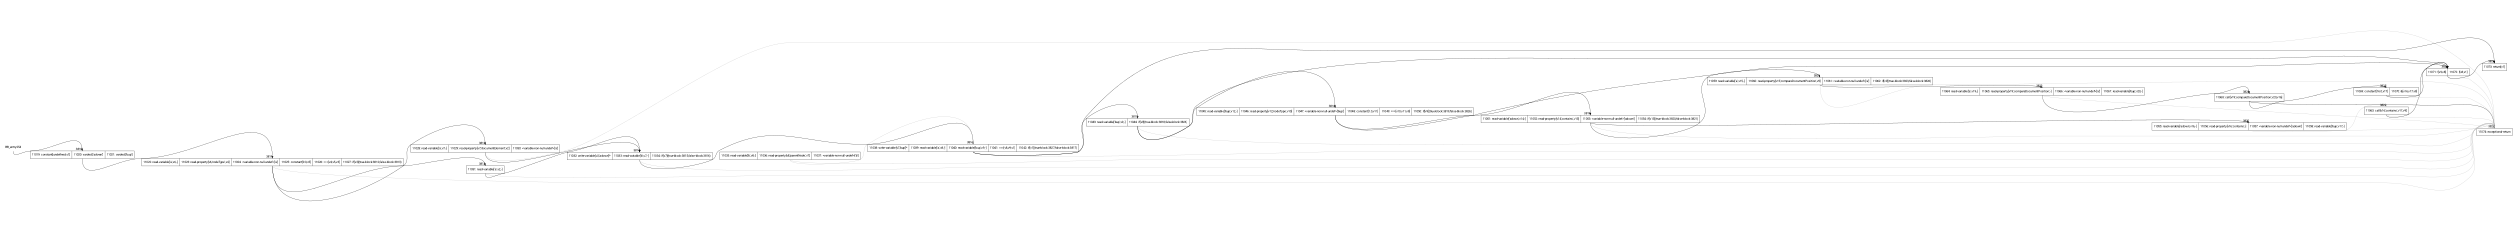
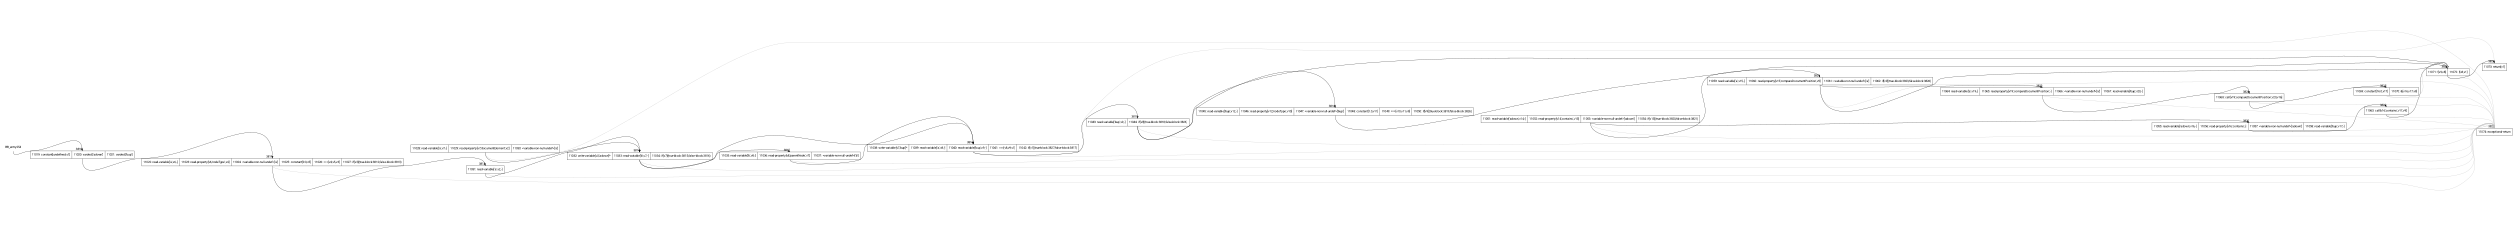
edge "11038: write-variable[v7,'bup']*" -> "11073: return[v1]": color black -> gray
edge "11059: read-variable['a',v15,-]" -> "11071: ![v9,v8]": added
edge "11069: constant[16.0,v17]" -> "11071: ![v9,v8]": color black -> gray
edge "11068: call[v19,'compareDocumentPosition',v20,v16]" -> "11074: exceptional-return": color black -> gray
edge "11045: read-variable['bup',v12,-]" -> "11051: read-variable['adown',v14,-]": removed
edge "11055: read-variable['adown',v16,-]" -> "11063: call[v16,'contains',v17,v9]": color gray -> black
edge "11035: read-variable['b',v8,-]" -> "11038: write-variable[v7,'bup']*": color gray -> black
edge "11032: write-variable[v2,'adown']*" -> "11035: read-variable['b',v8,-]": added
edge "11022: read-variable['a',v6,-]" -> "11028: read-variable['a',v7,-]": removed
